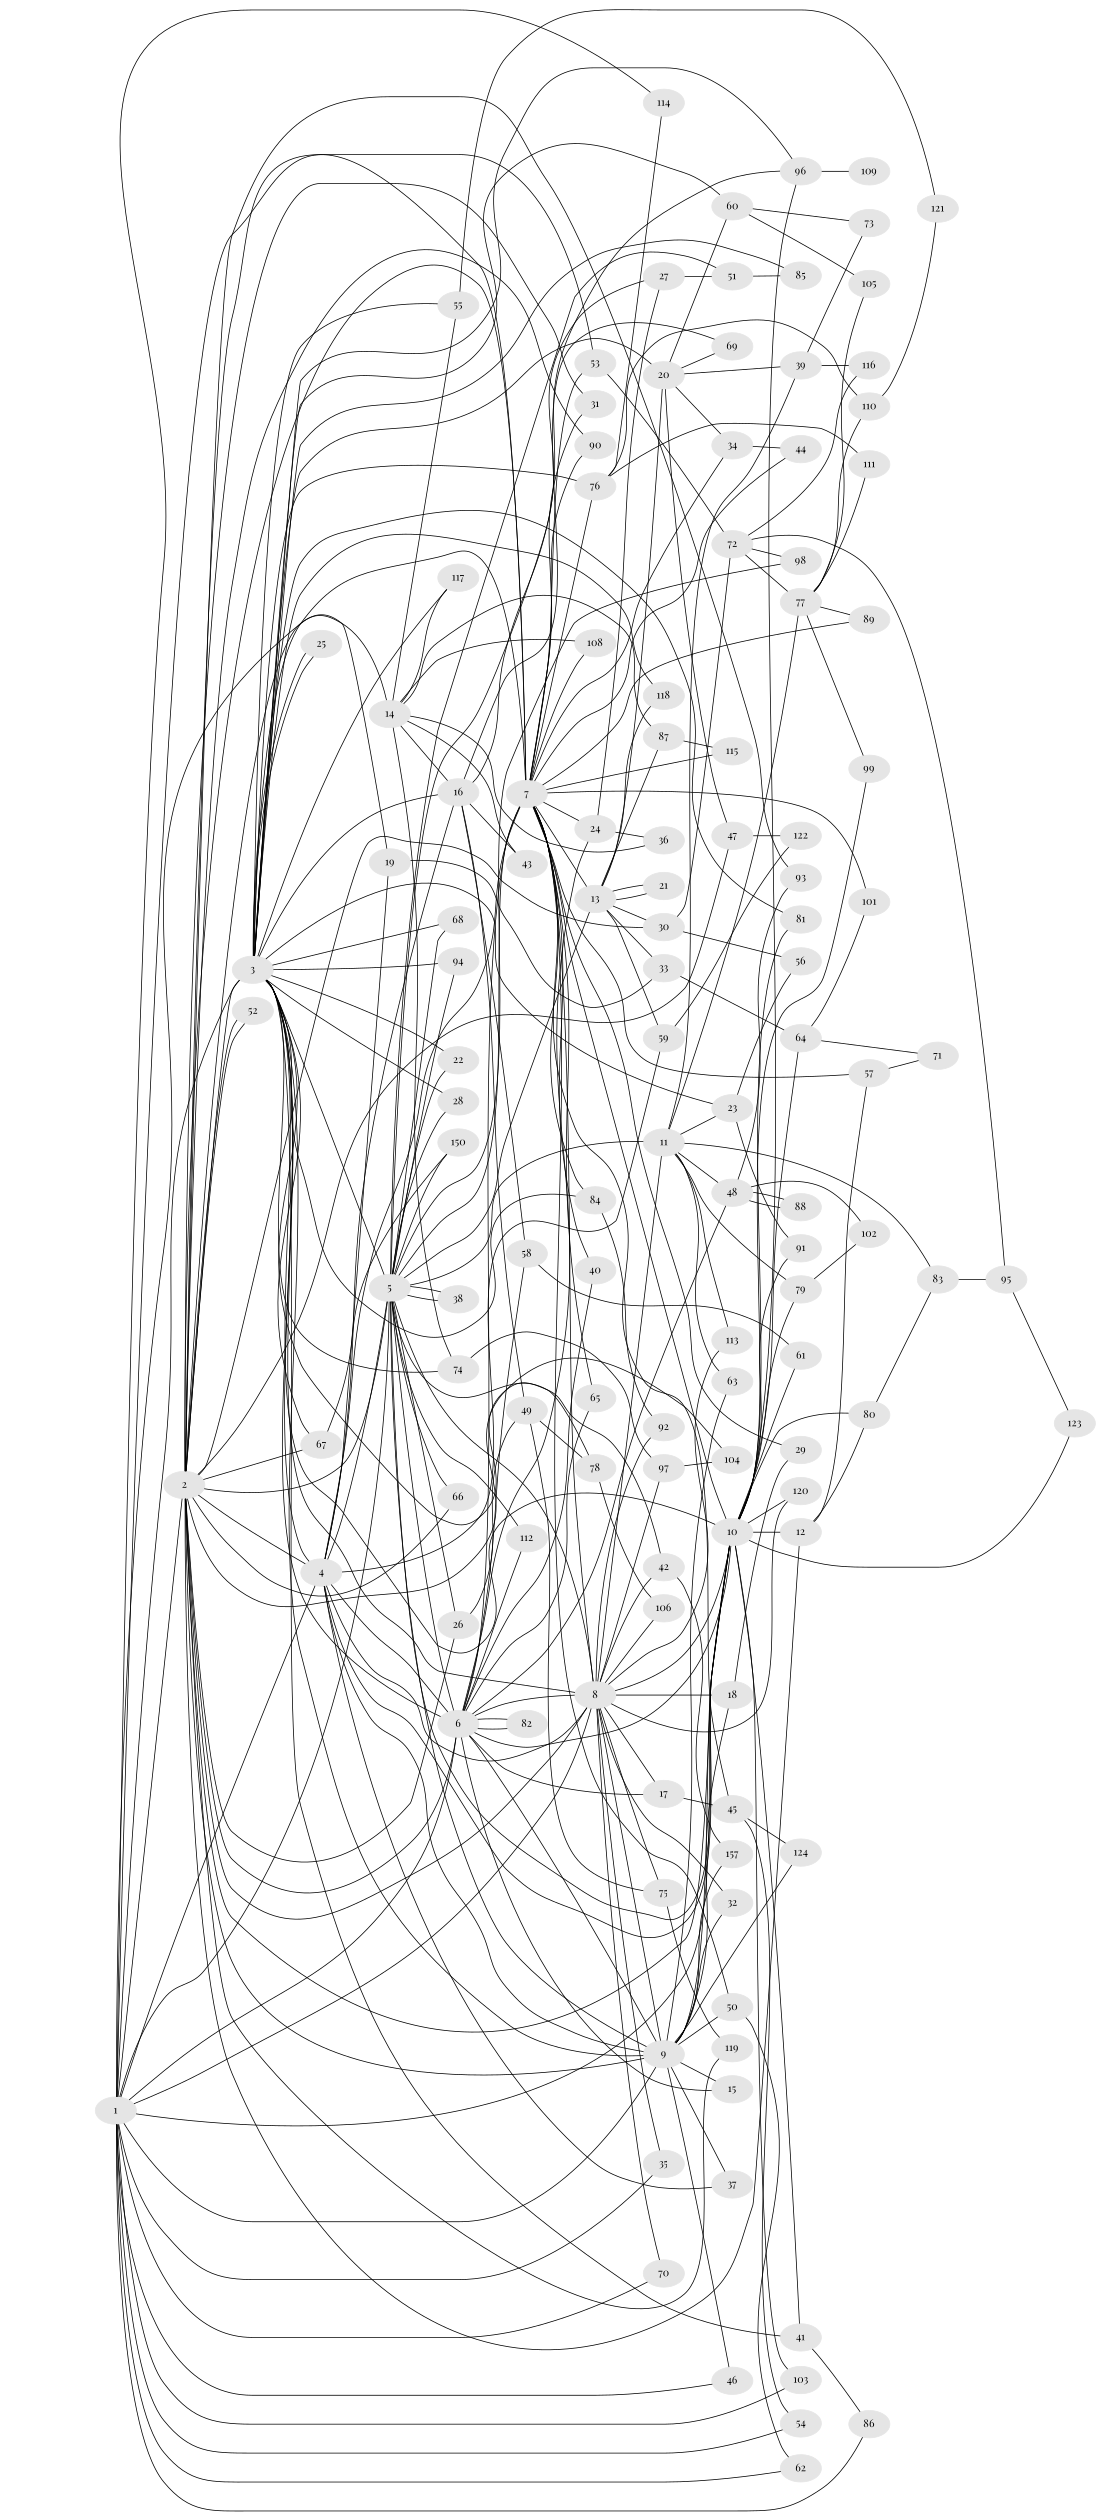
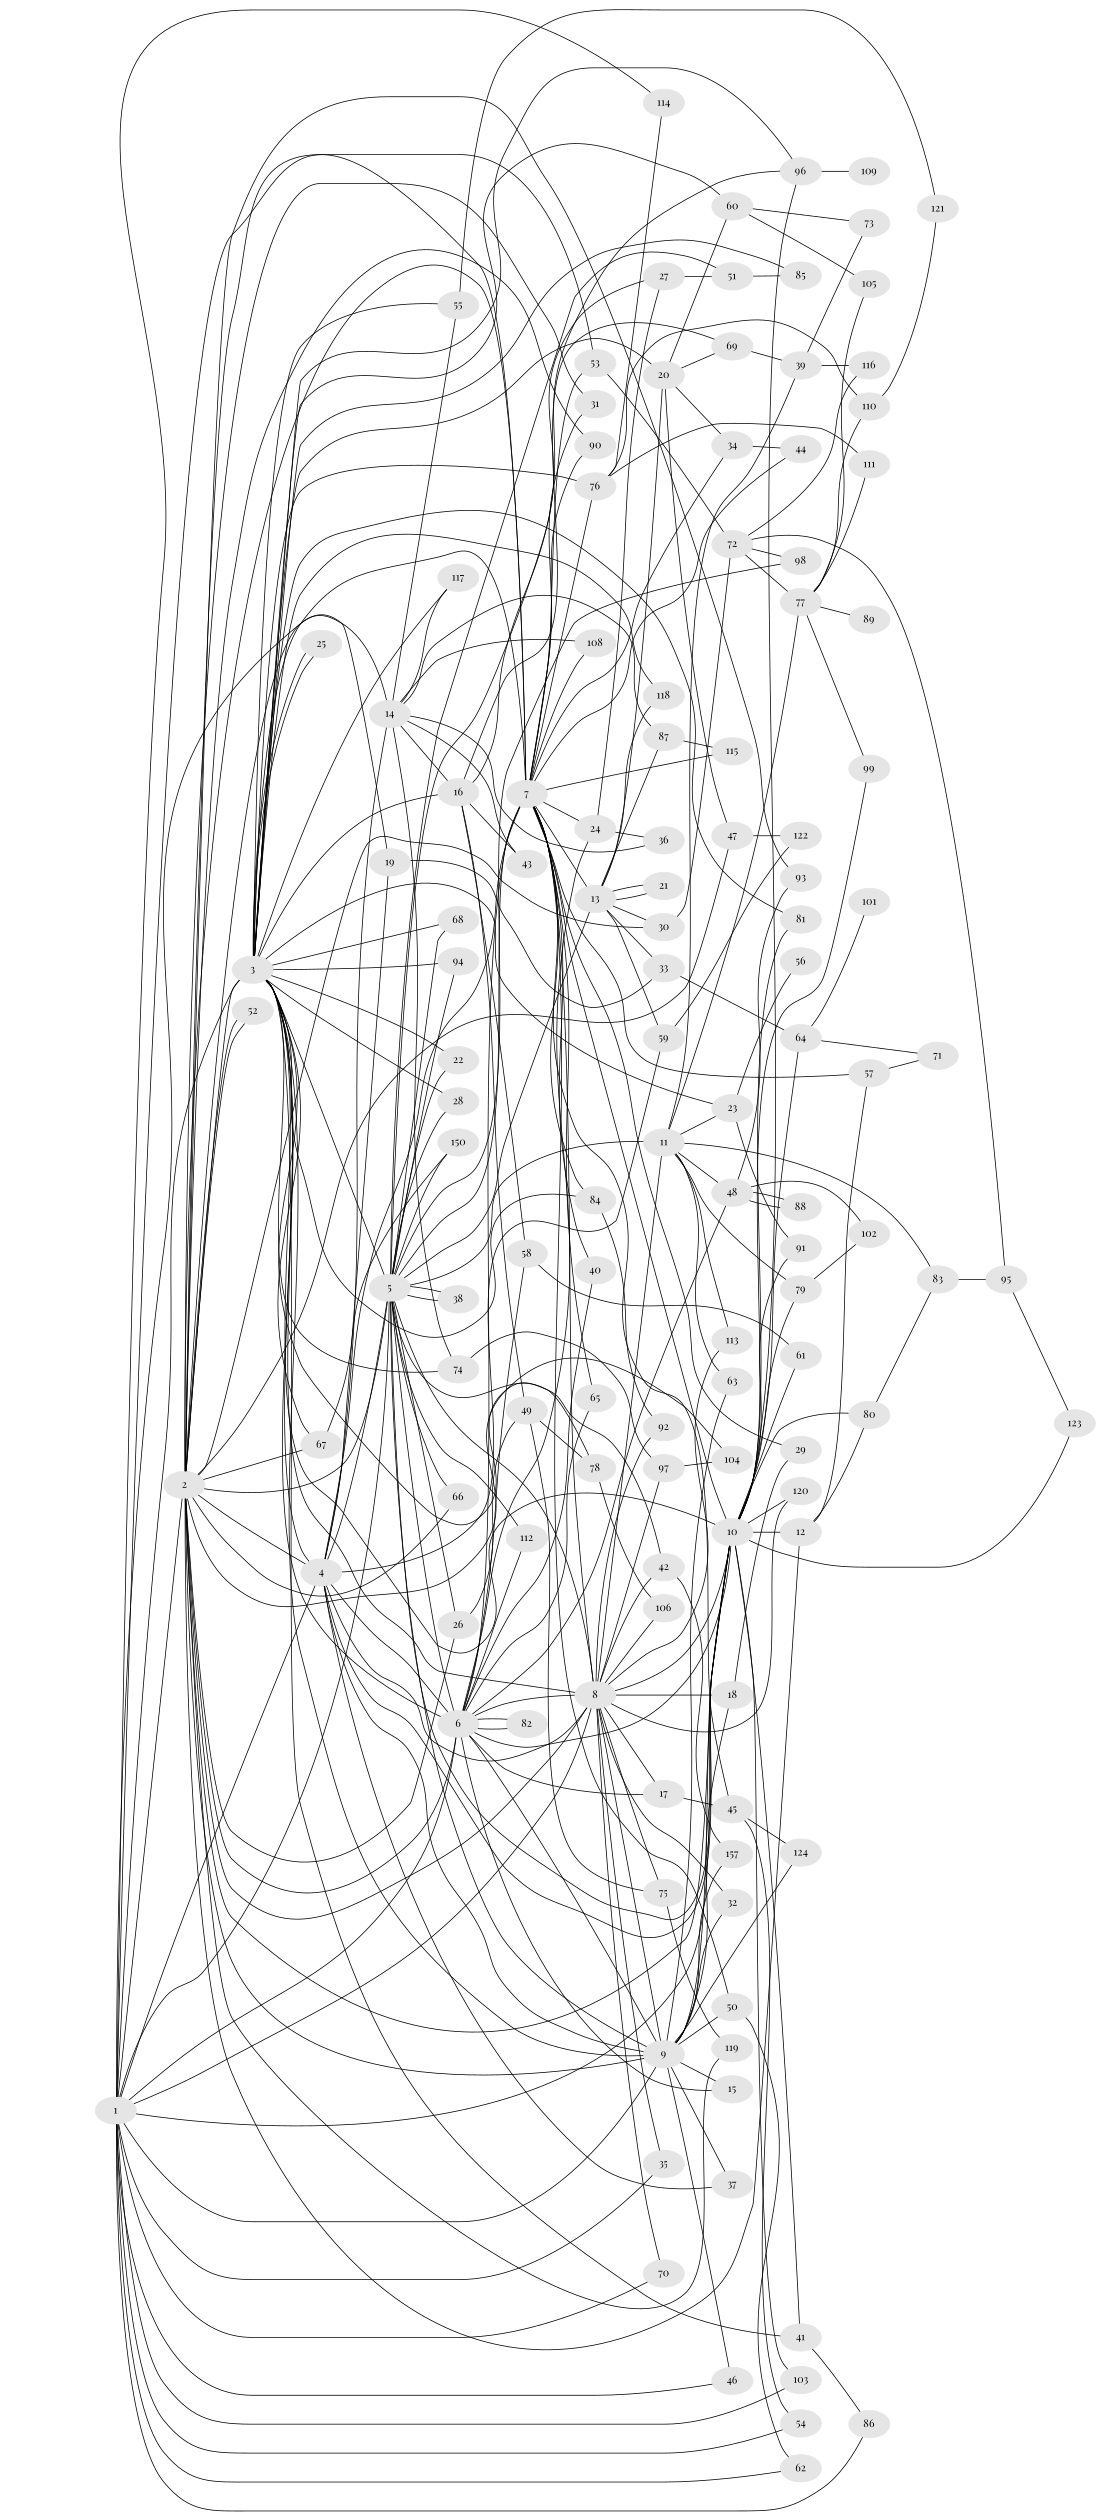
edge "39" -- "20": now "39" -- "69"
edge "89" -- "7": removed
edge "7" -- "101": removed
edge "30" -- "56": removed
edge "16" -- "4": now "14" -- "4"
